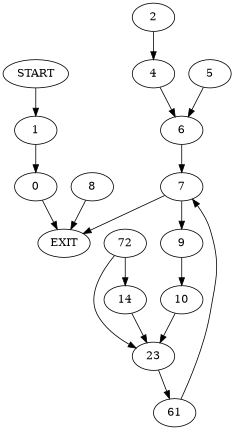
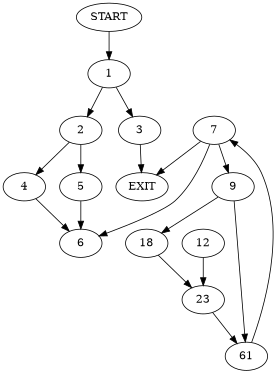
edge "1" -> "2": added
edge "2" -> "5": added
edge "6" -> "7": reversed
node "0": label "0" -> "3"
node "8": removed
node "72": label "72" -> "12"
edge "9" -> "61": added
node "14": removed
node "10": label "10" -> "18"
